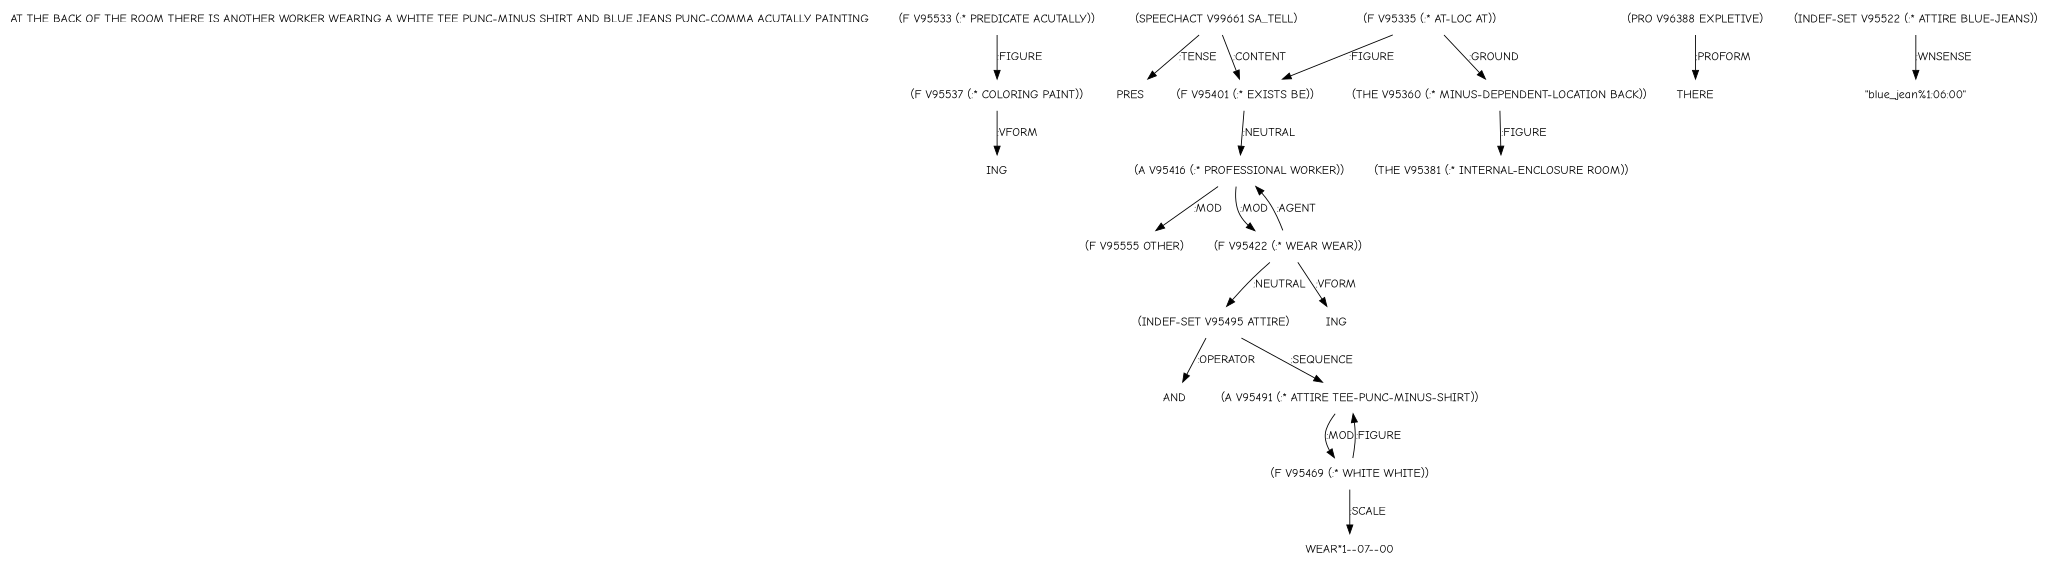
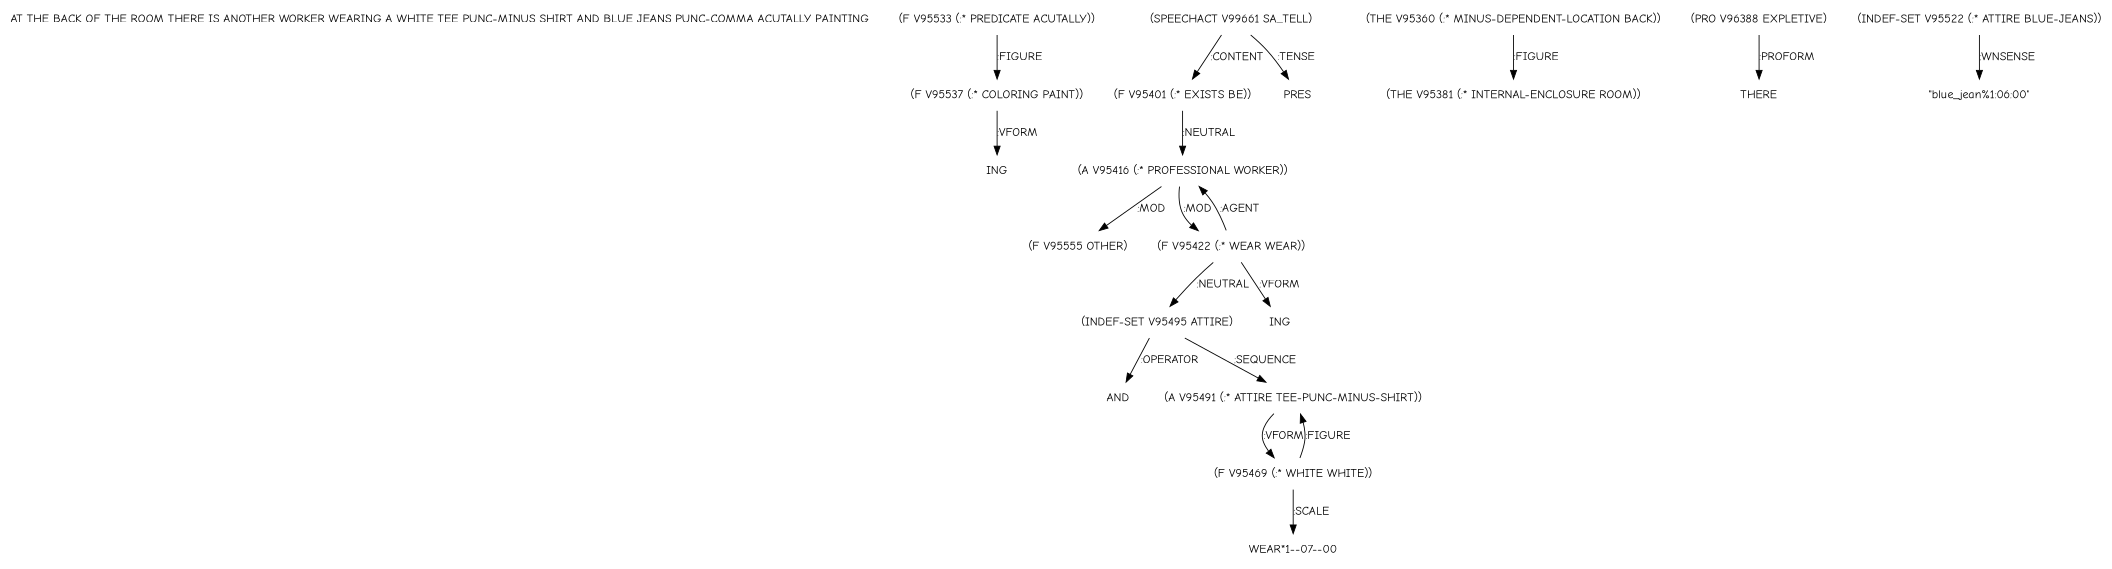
node "(F V95335 (:* AT-LOC AT))": removed
edge "(A V95491 (:* ATTIRE TEE-PUNC-MINUS-SHIRT))" -> "(F V95469 (:* WHITE WHITE))": label ":MOD" -> ":VFORM"
